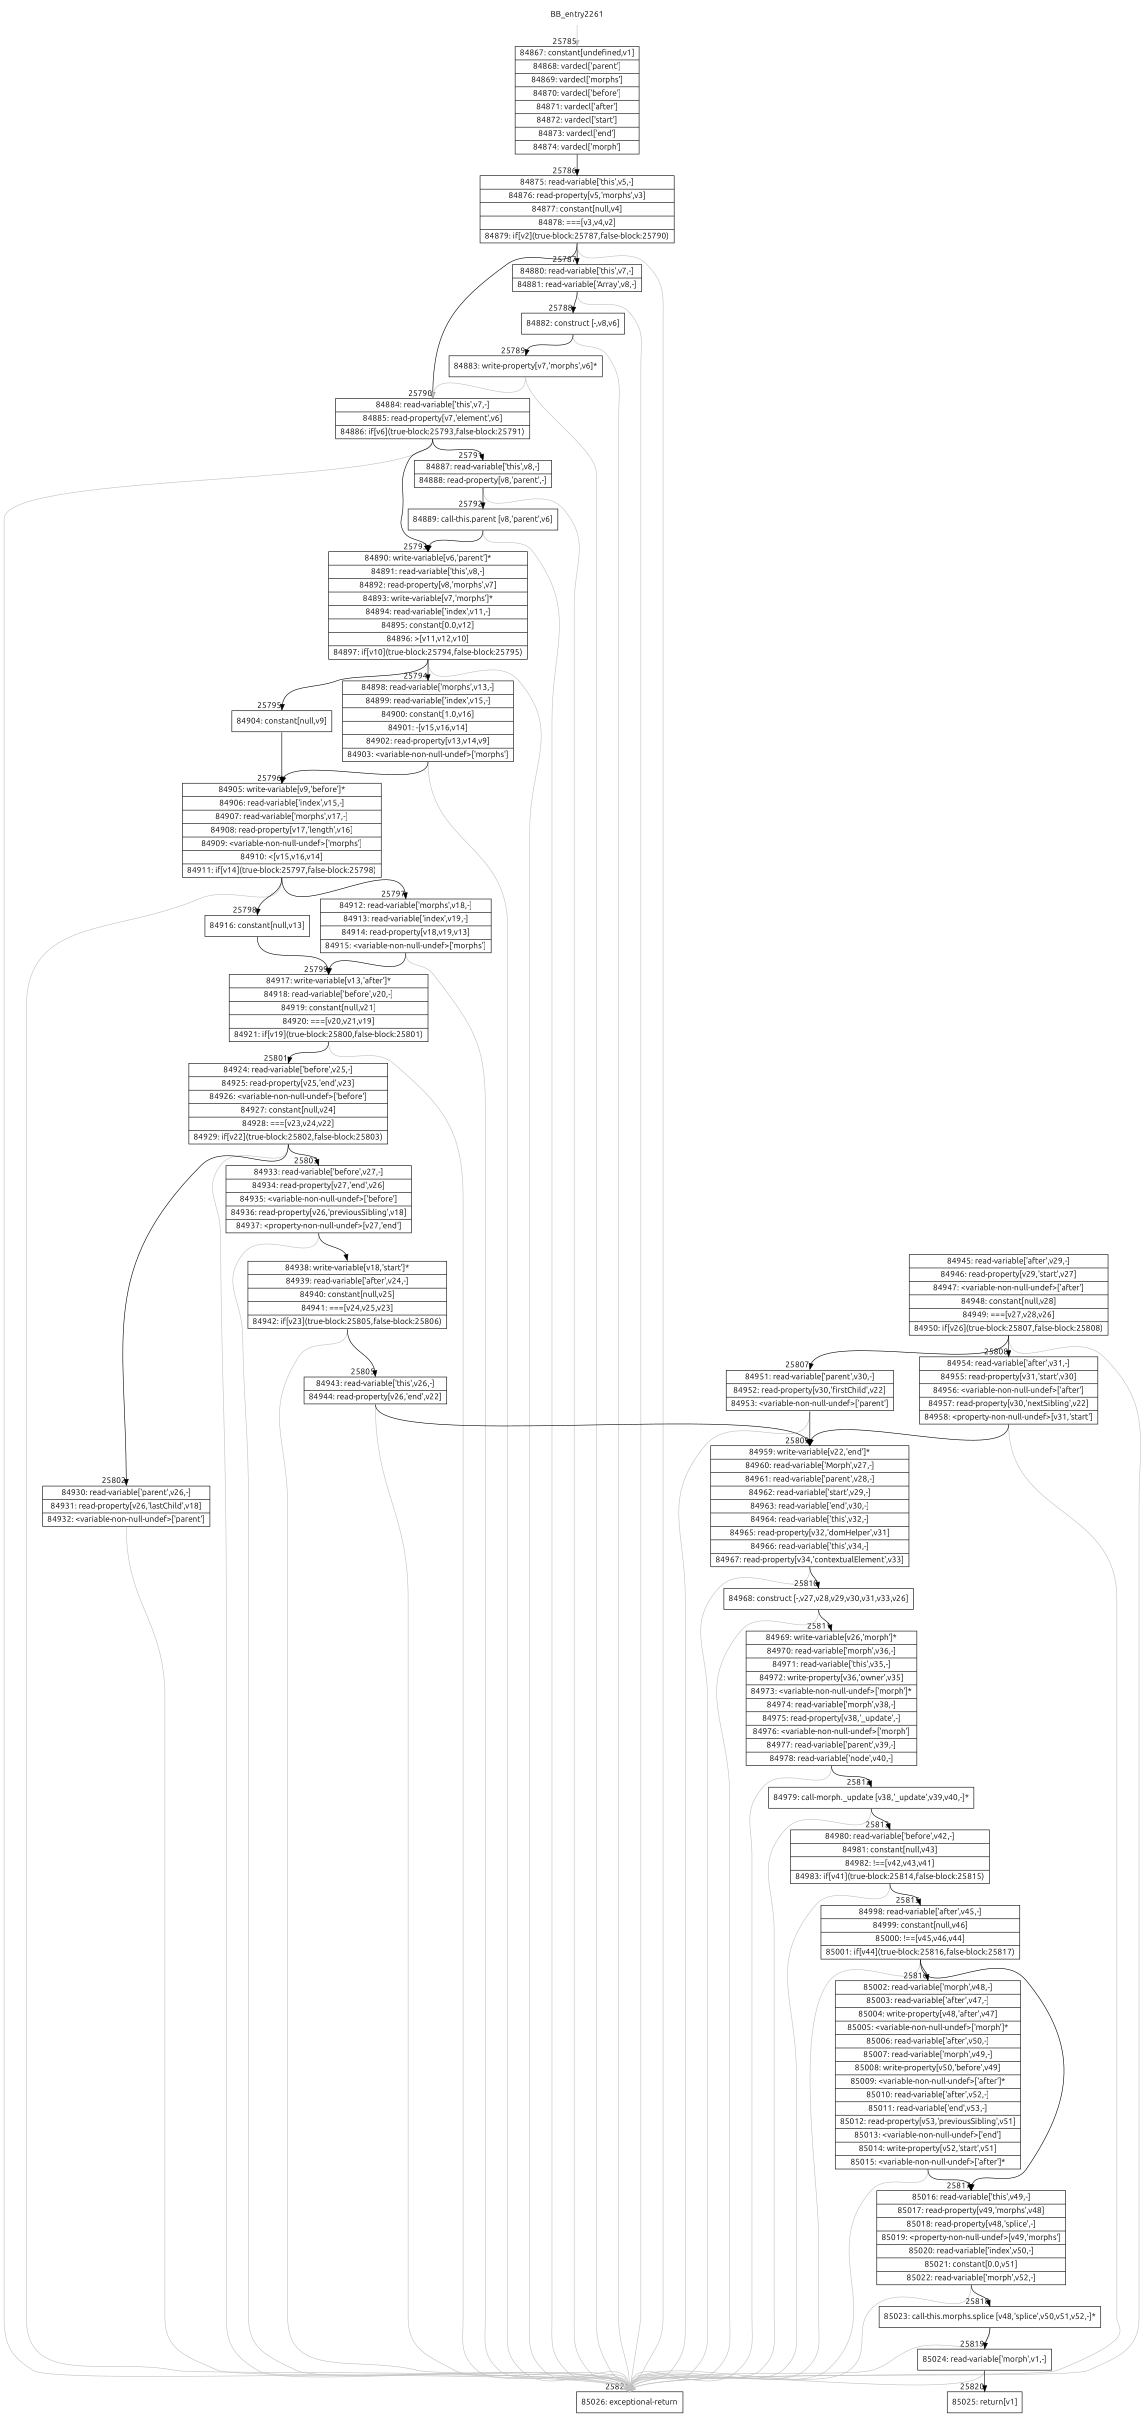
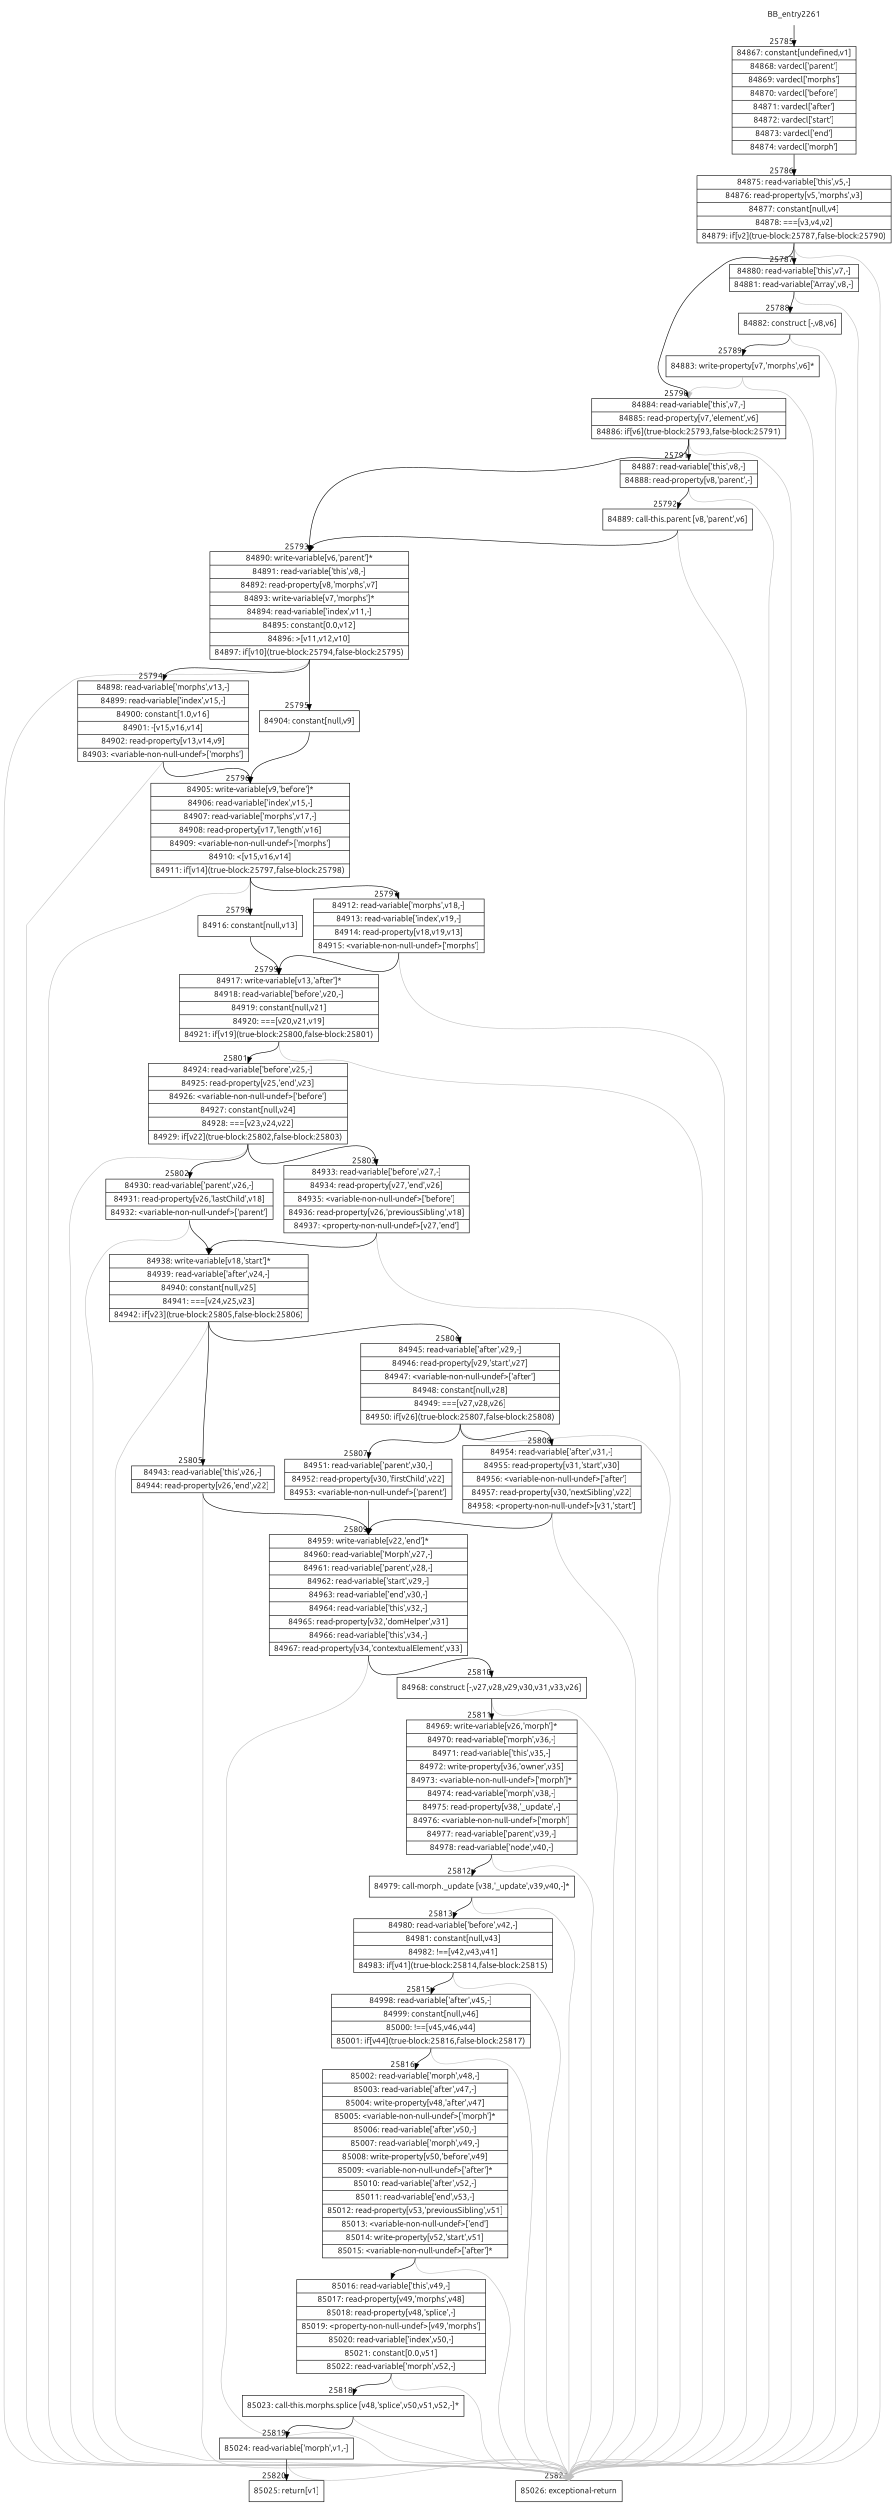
edge "BB_entry2261" -> "84867: constant[undefined,v1]": color gray -> black
edge "84930: read-variable['parent',v26,-]" -> "84938: write-variable[v18,'start']*": added
edge "84938: write-variable[v18,'start']*" -> "84945: read-variable['after',v29,-]": added
edge "84951: read-variable['parent',v30,-]" -> "85026: exceptional-return": removed
edge "84998: read-variable['after',v45,-]" -> "85016: read-variable['this',v49,-]": removed
